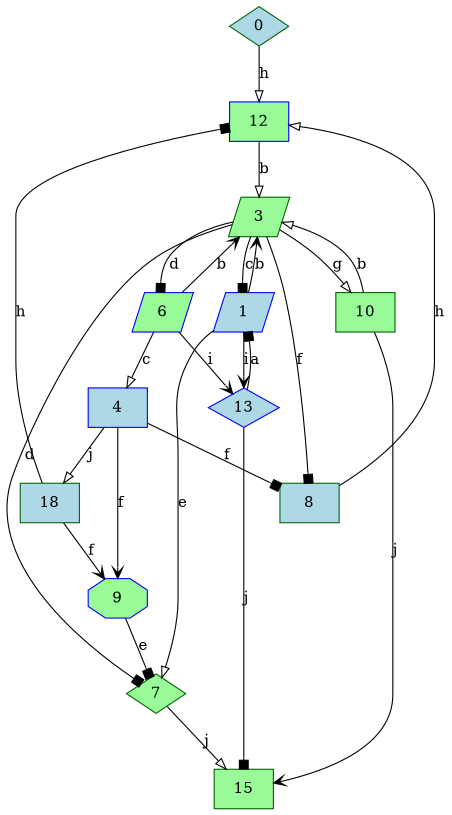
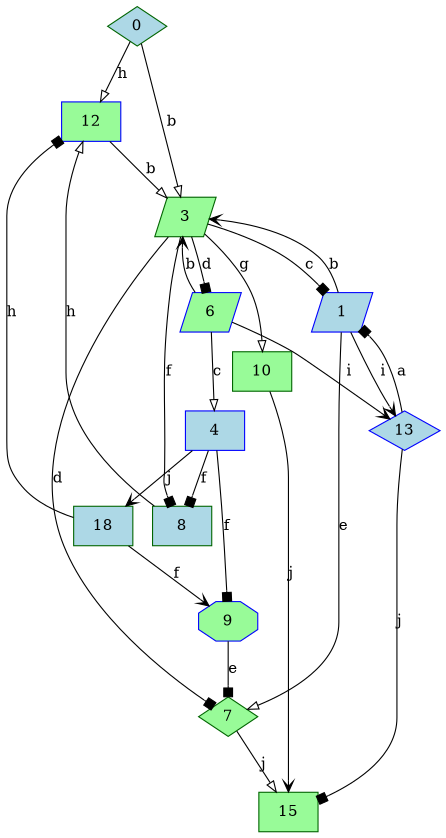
edge "10" -> "3": now "0" -> "3"
edge "4" -> "18": arrowhead onormal -> vee
edge "4" -> "9": arrowhead vee -> box
